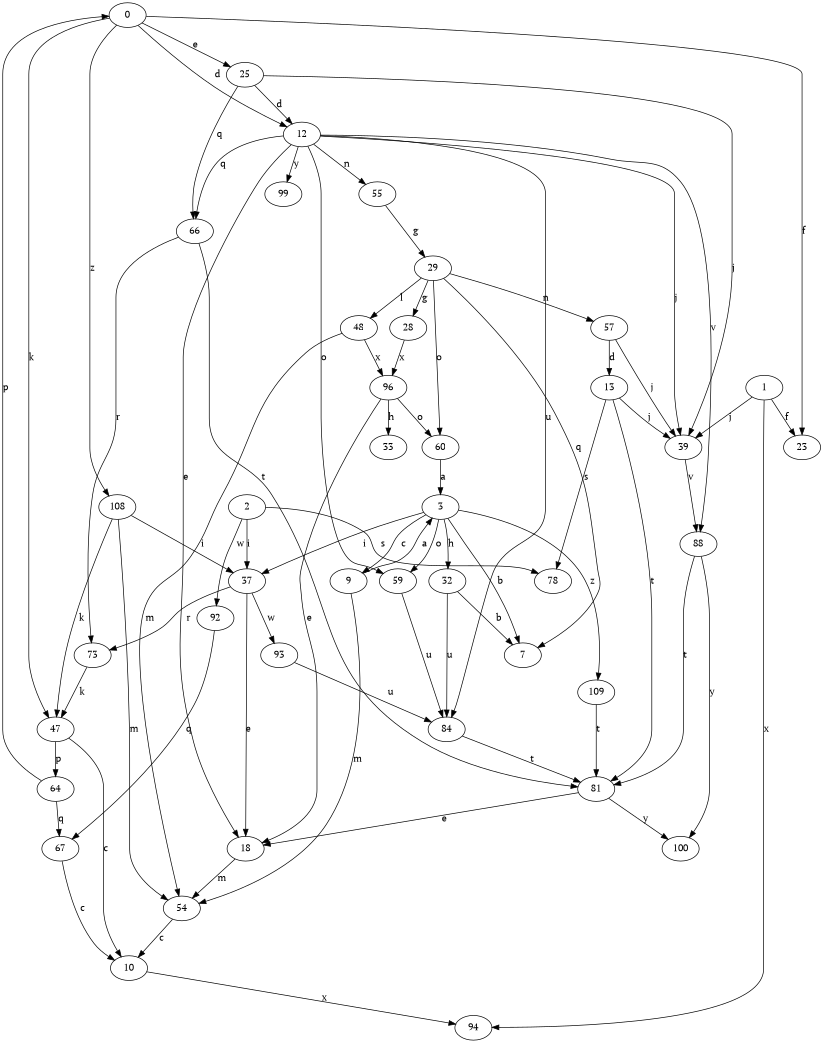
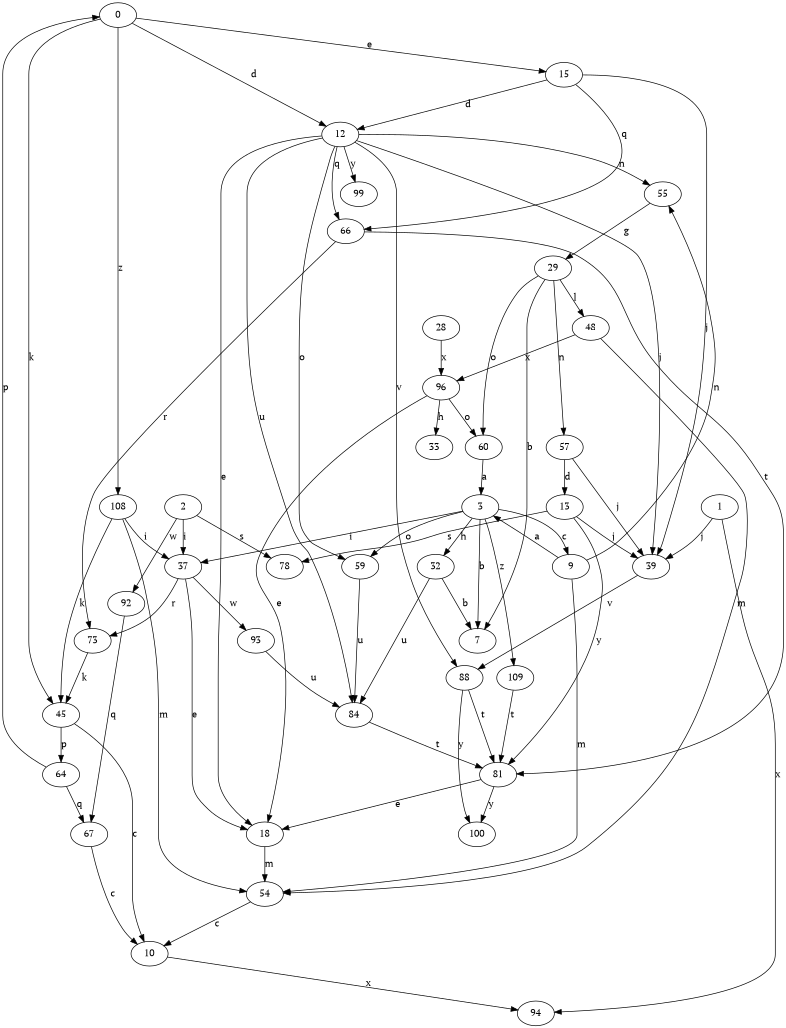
node "25": label "25" -> "15"
edge "29" -> "28": removed, label "g"
edge "9" -> "55": added, label "n"
edge "29" -> "7": label "q" -> "b"
node "23": removed
edge "13" -> "81": label "t" -> "y"
node "47": label "47" -> "45"
